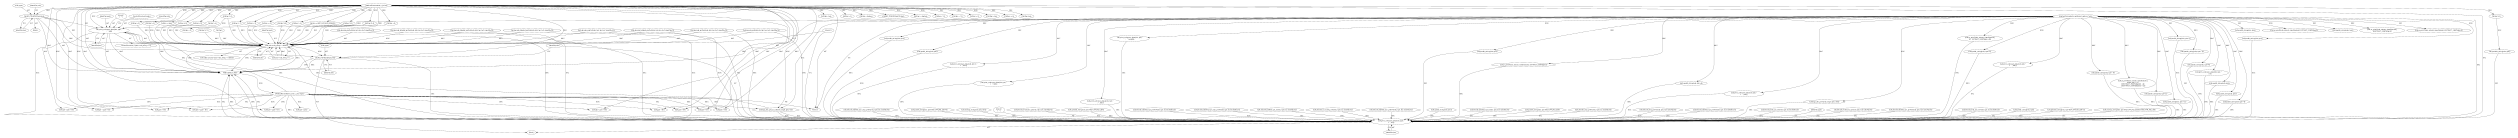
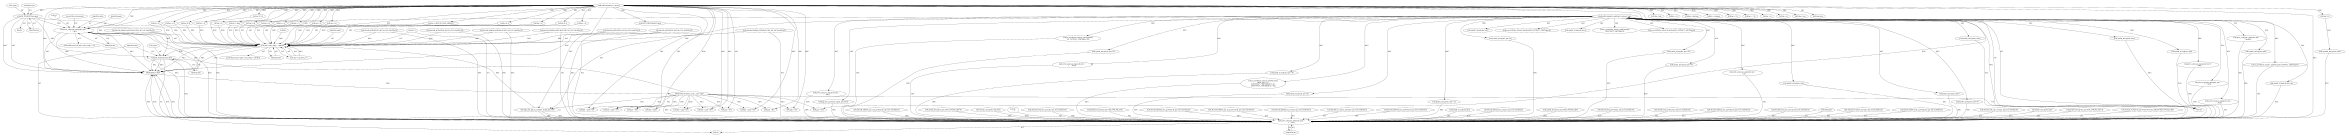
edge "(MethodParameterIn,u_int len)" -> "(Call,len % 12)": added, label "DDG:"
edge "(MethodParameterIn,netdissect_options *ndo)" -> "(Call,bgp_attr_get_as_size(ndo, atype, pptr, len))": now "(Call,ND_TCHECK2(tptr[0], len))" -> "(Call,bgp_attr_get_as_size(ndo, atype, pptr, len))"
edge "(Call,len != 0)" -> "(Call,len < 4)": now "(MethodParameterIn,u_int len)" -> "(Call,len < 4)"
edge "(Call,len == 6)" -> "(Call,ndo->ndo_vflag > 1 && len)": added, label "DDG:"
